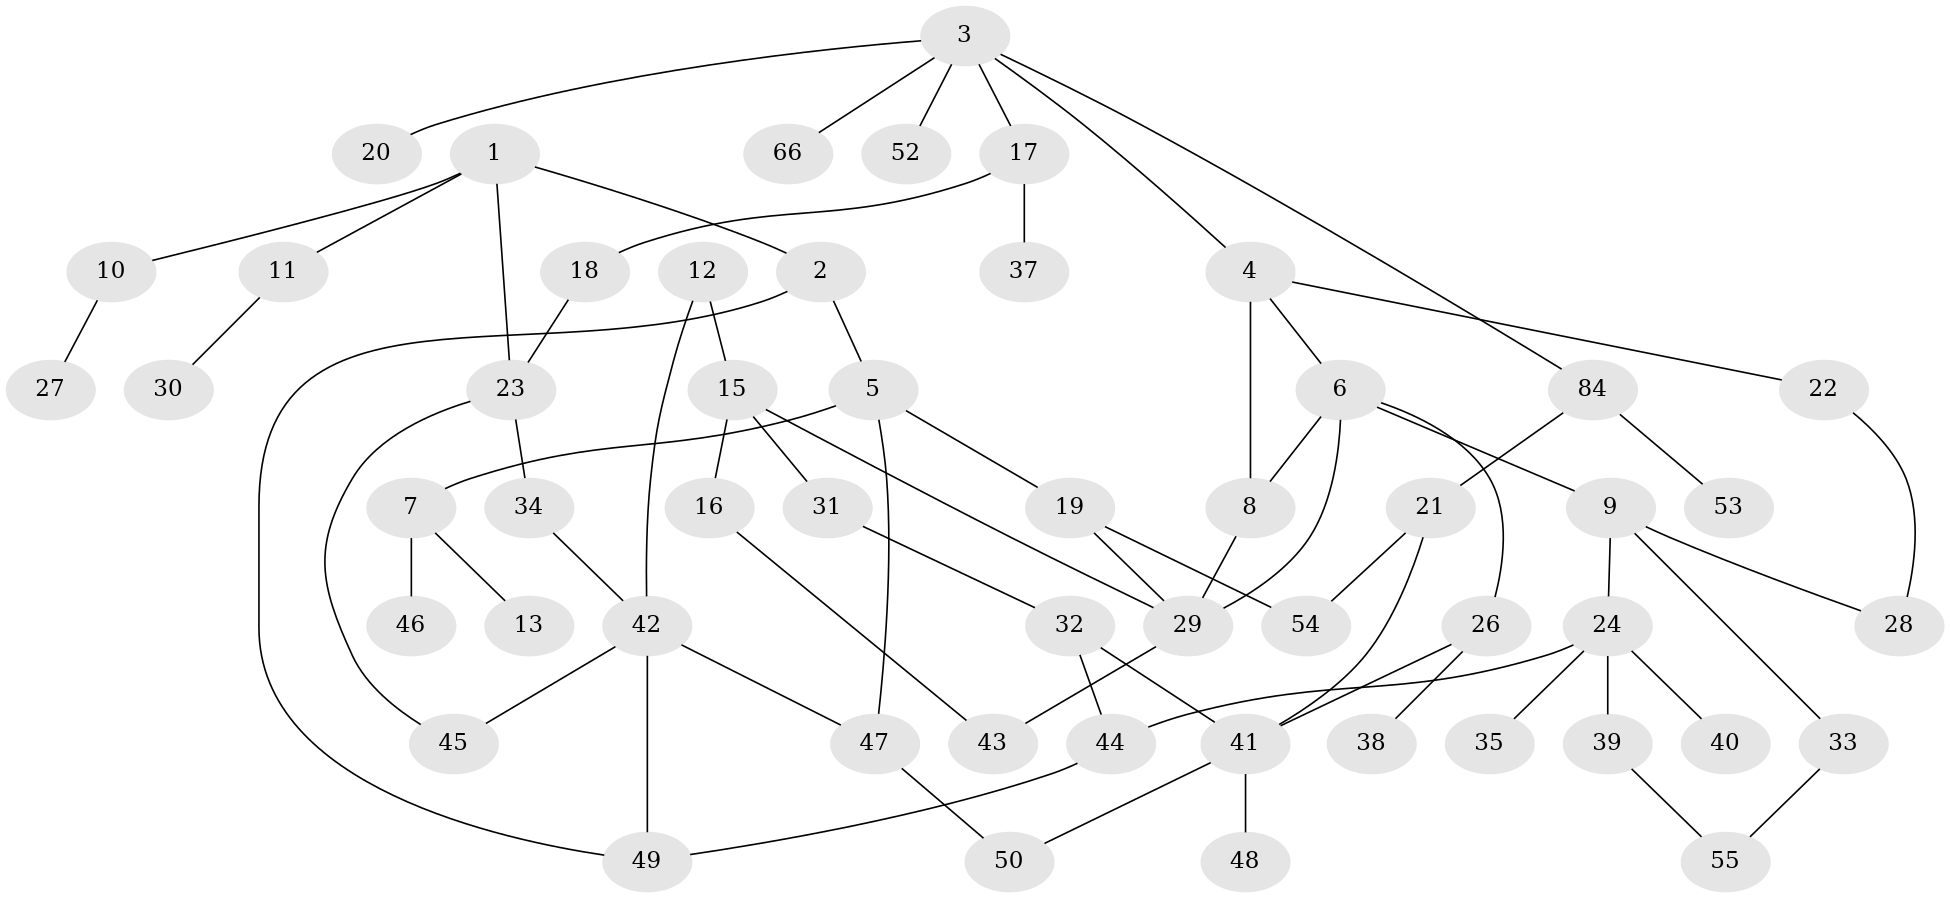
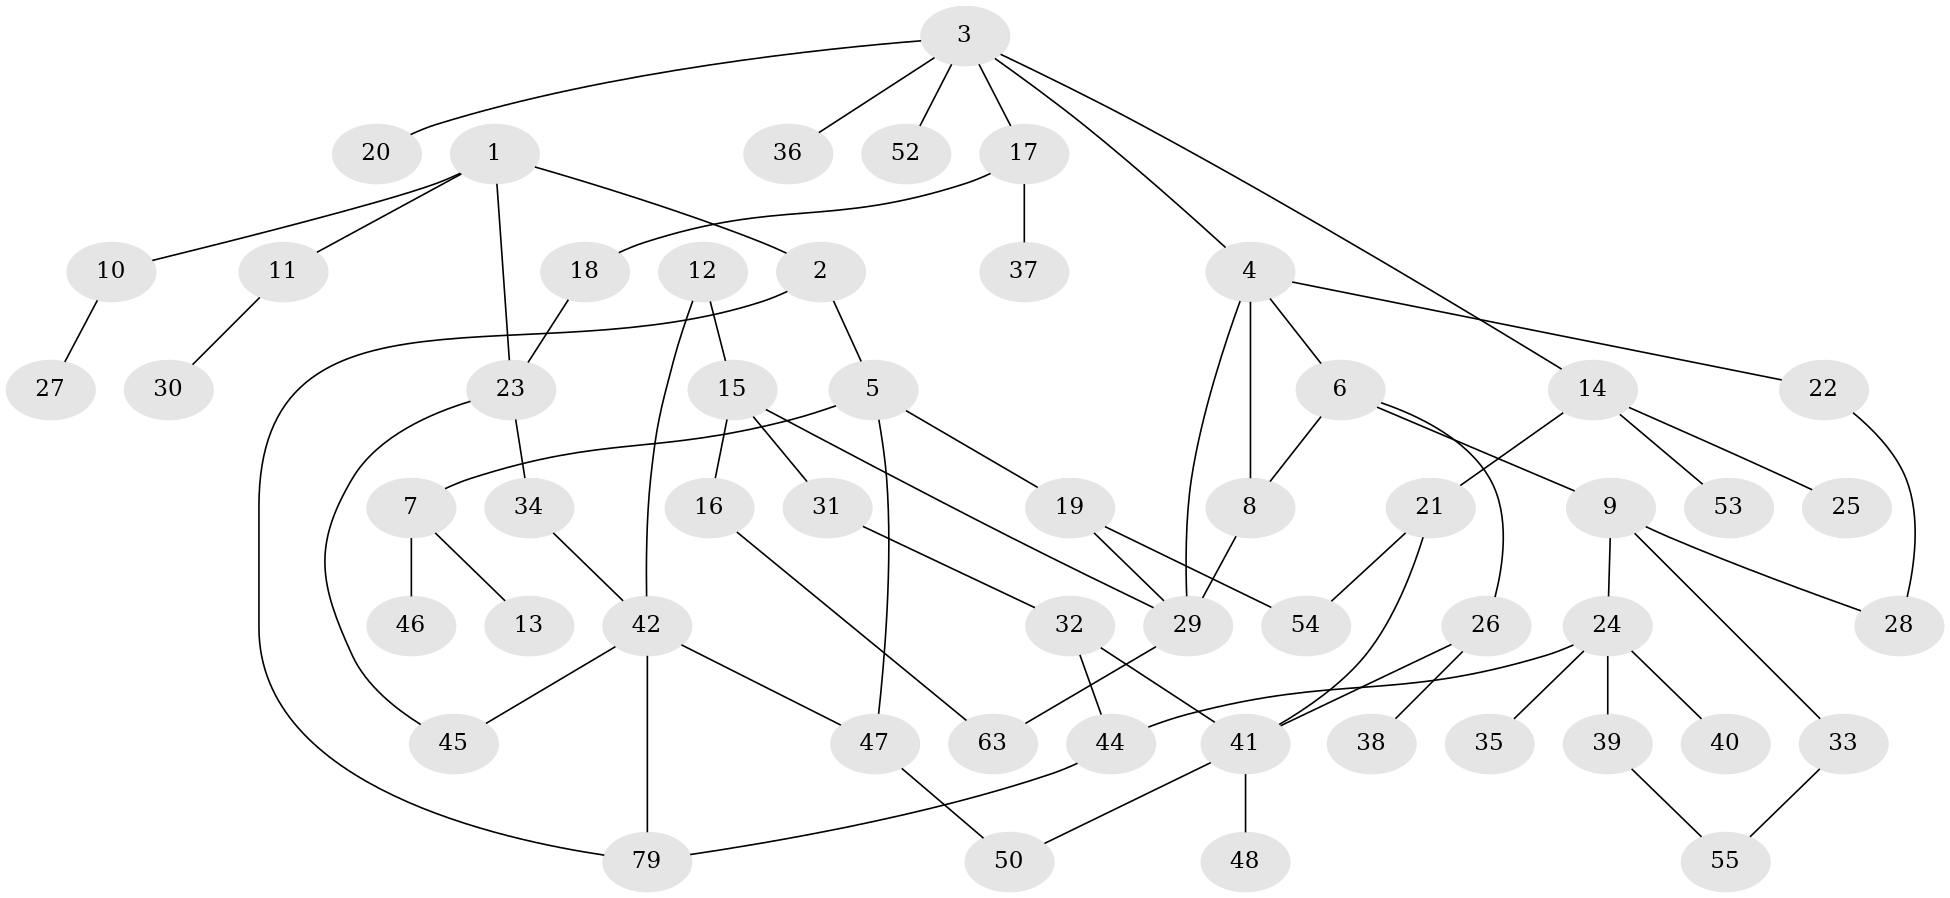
node "66": label "66" -> "36"
node "84": label "84" -> "14"
node "25": added
edge "6" -- "29": now "4" -- "29"
node "43": label "43" -> "63"
node "49": label "49" -> "79"
